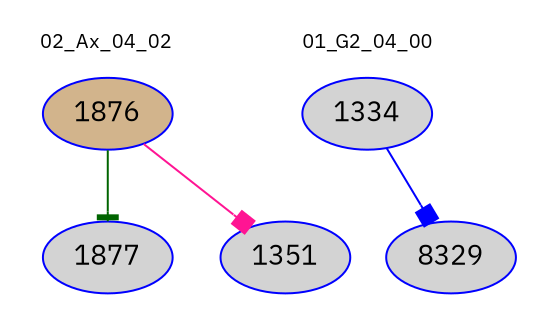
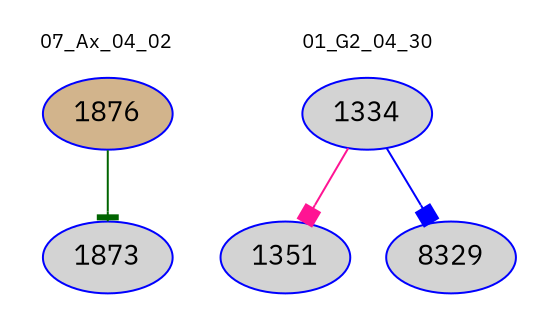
cluster "02_Ax_04_02": label "02_Ax_04_02" -> "07_Ax_04_02"
cluster "01_G2_04_00": label "01_G2_04_00" -> "01_G2_04_30"
edge "1876" -> "1351": now "1334" -> "1351"
node "1877": label "1877" -> "1873"
